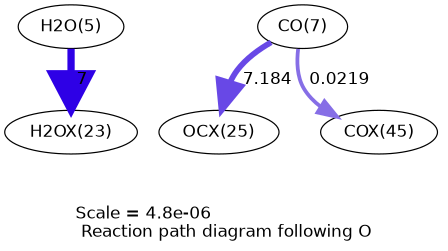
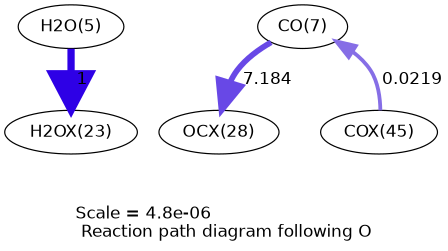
edge "H2O(5)" -> "H2OX(23)": label " 7" -> " 1"
edge "CO(7)" -> "COX(45)": reversed
node "OCX(25)": label "OCX(25)" -> "OCX(28)"
